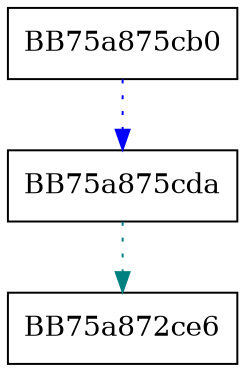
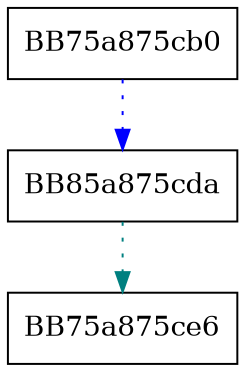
node "BB75a875cda": label "BB75a875cda" -> "BB85a875cda"
node "BB75a872ce6": label "BB75a872ce6" -> "BB75a875ce6"
